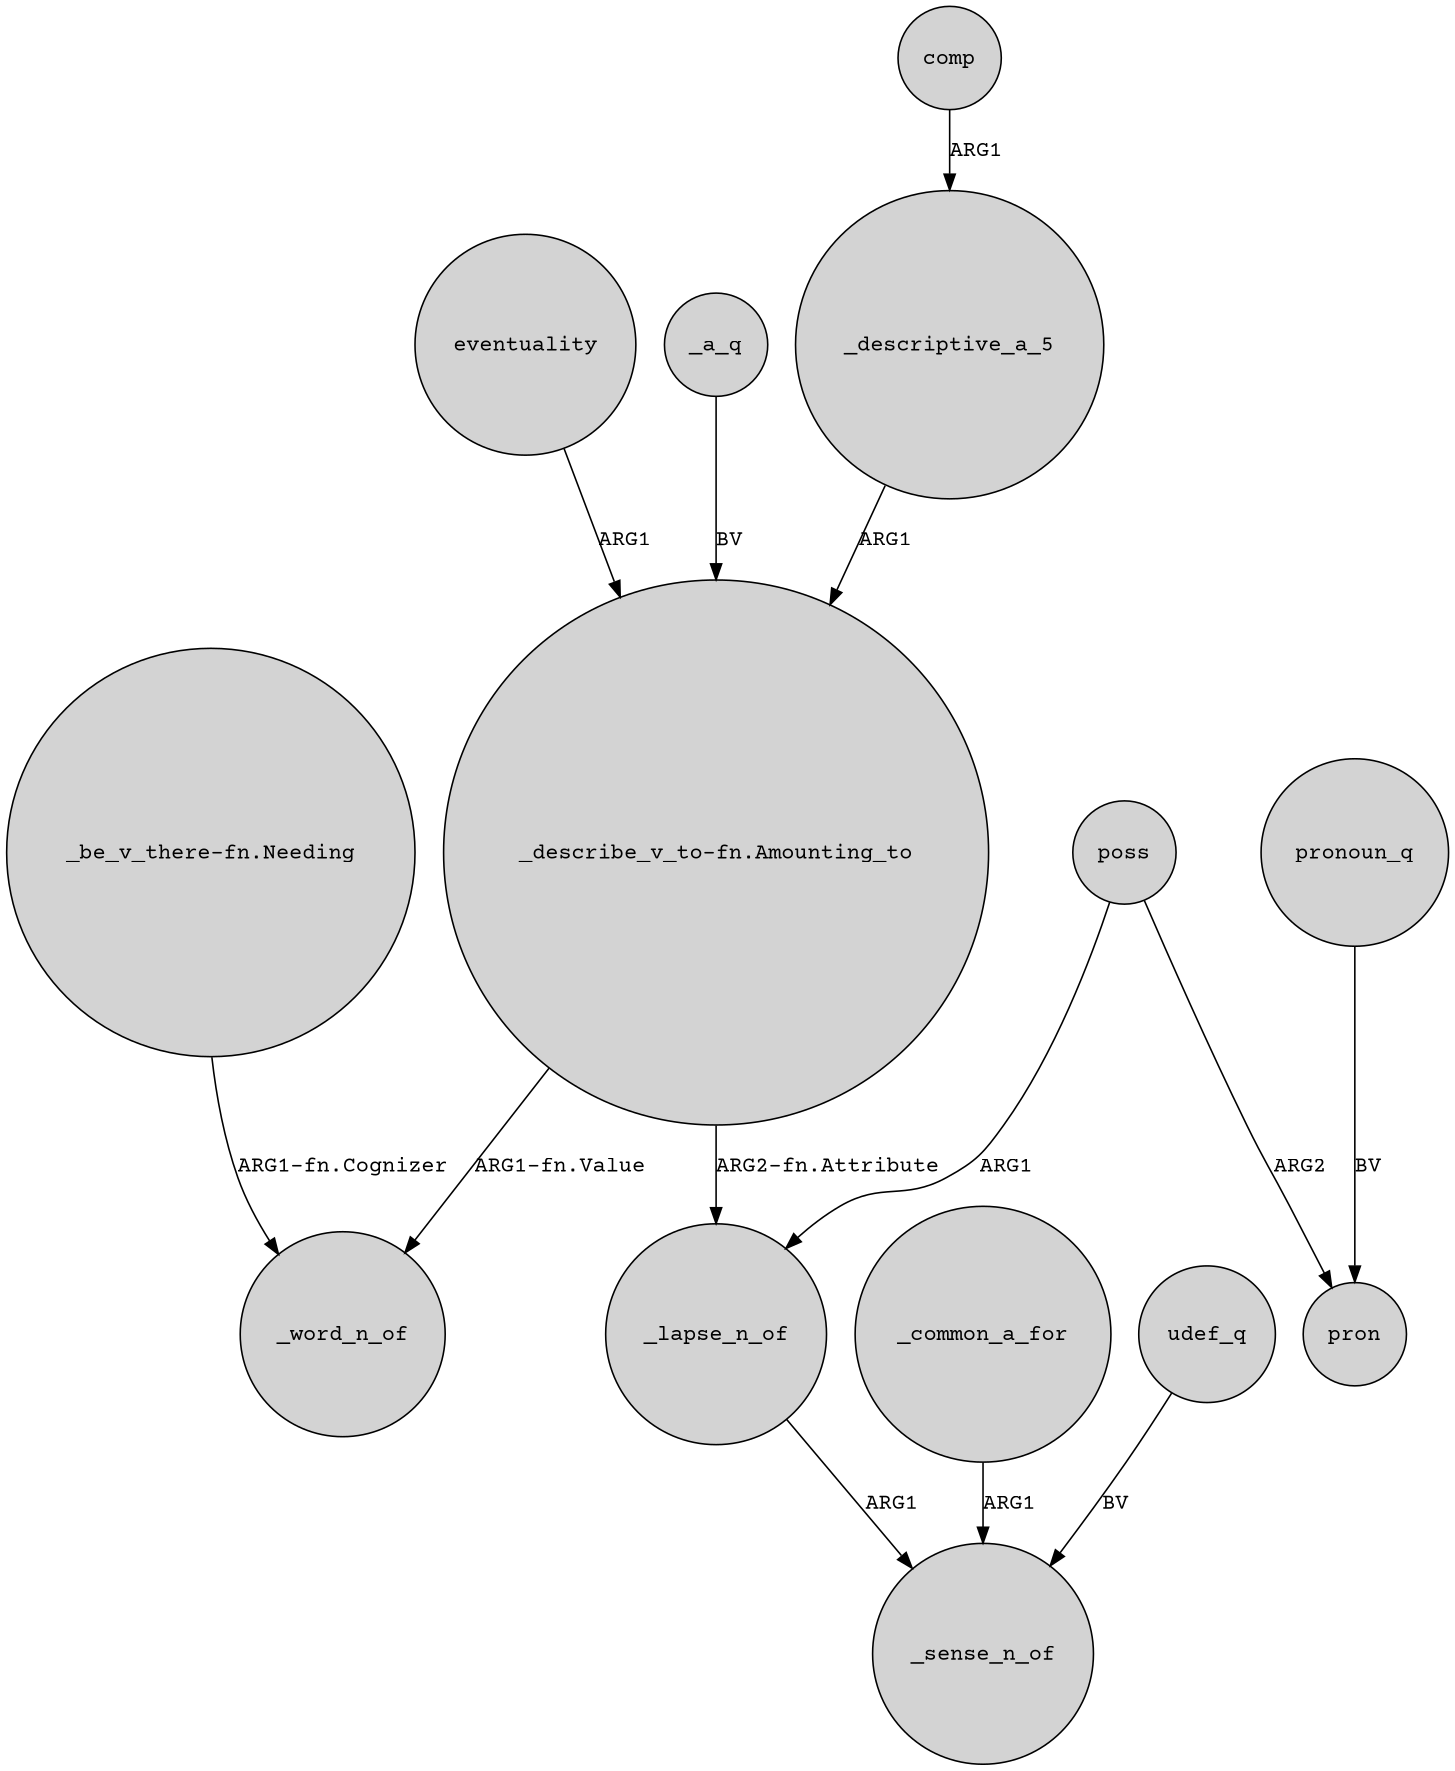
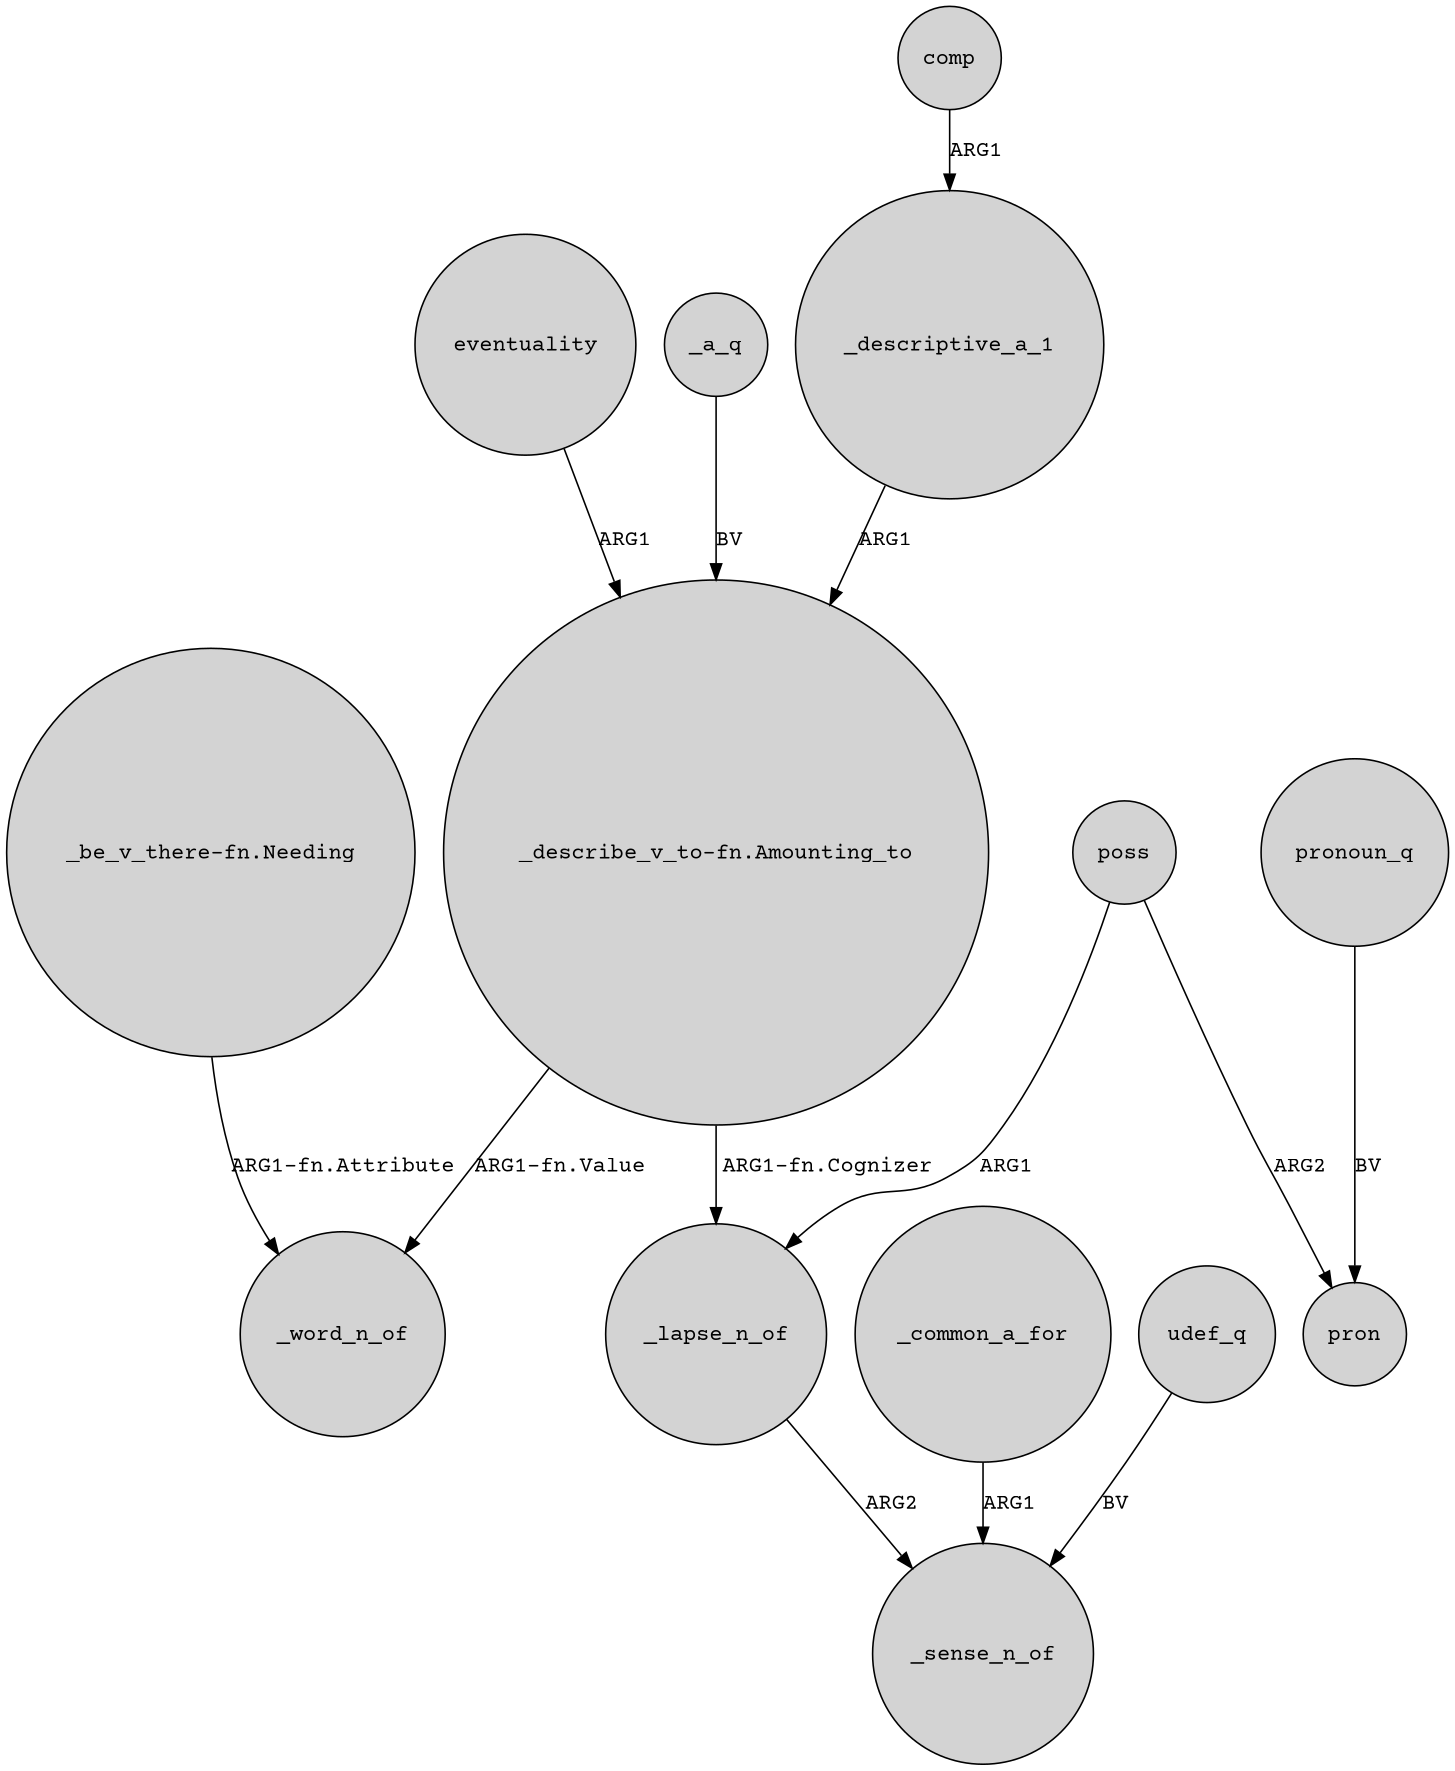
node "_descriptive_a_5": label "_descriptive_a_5" -> "_descriptive_a_1"
edge "_be_v_there-fn.Needing" -> "_word_n_of": label "ARG1-fn.Cognizer" -> "ARG1-fn.Attribute"
edge "_describe_v_to-fn.Amounting_to" -> "_lapse_n_of": label "ARG2-fn.Attribute" -> "ARG1-fn.Cognizer"
edge "_lapse_n_of" -> "_sense_n_of": label "ARG1" -> "ARG2"
